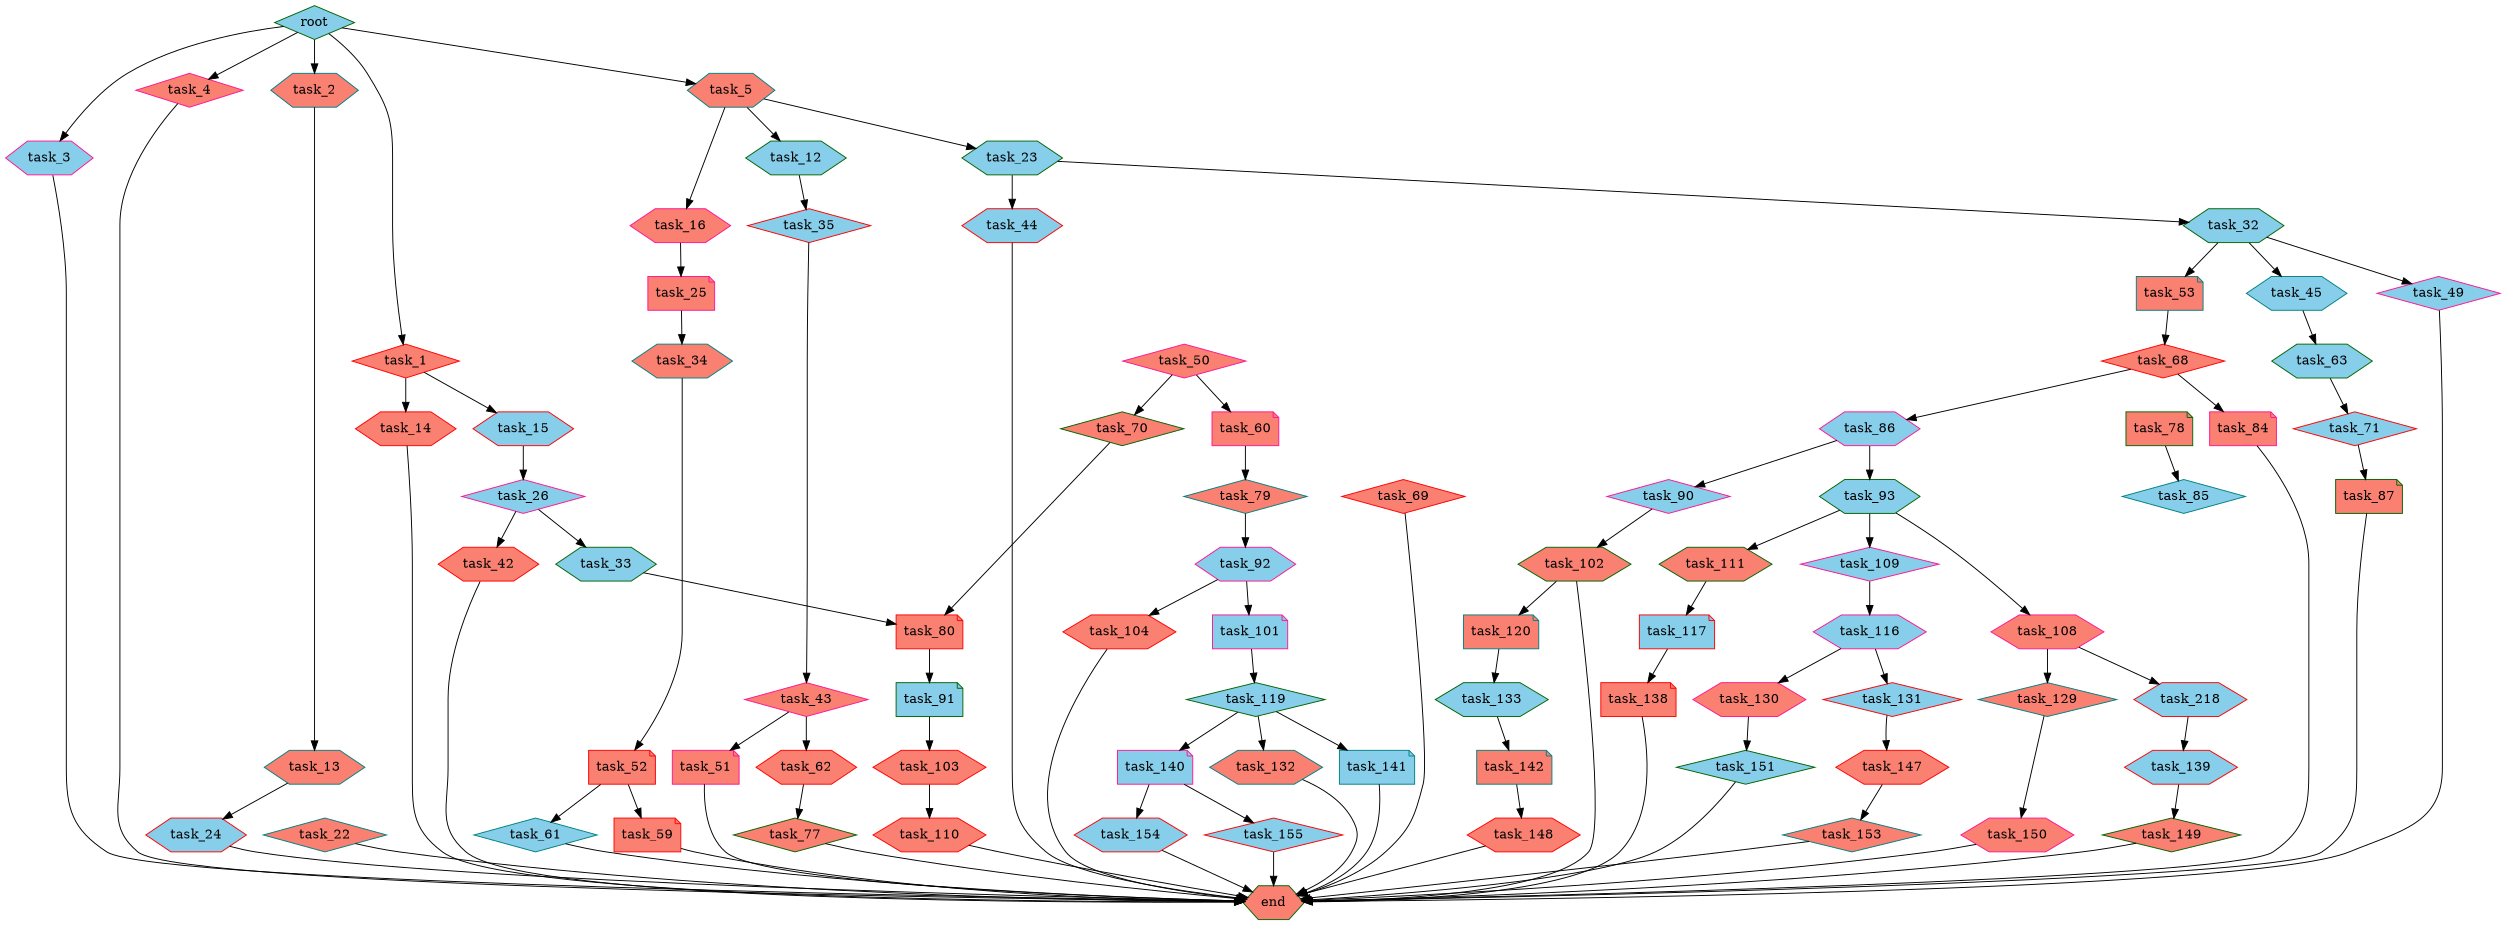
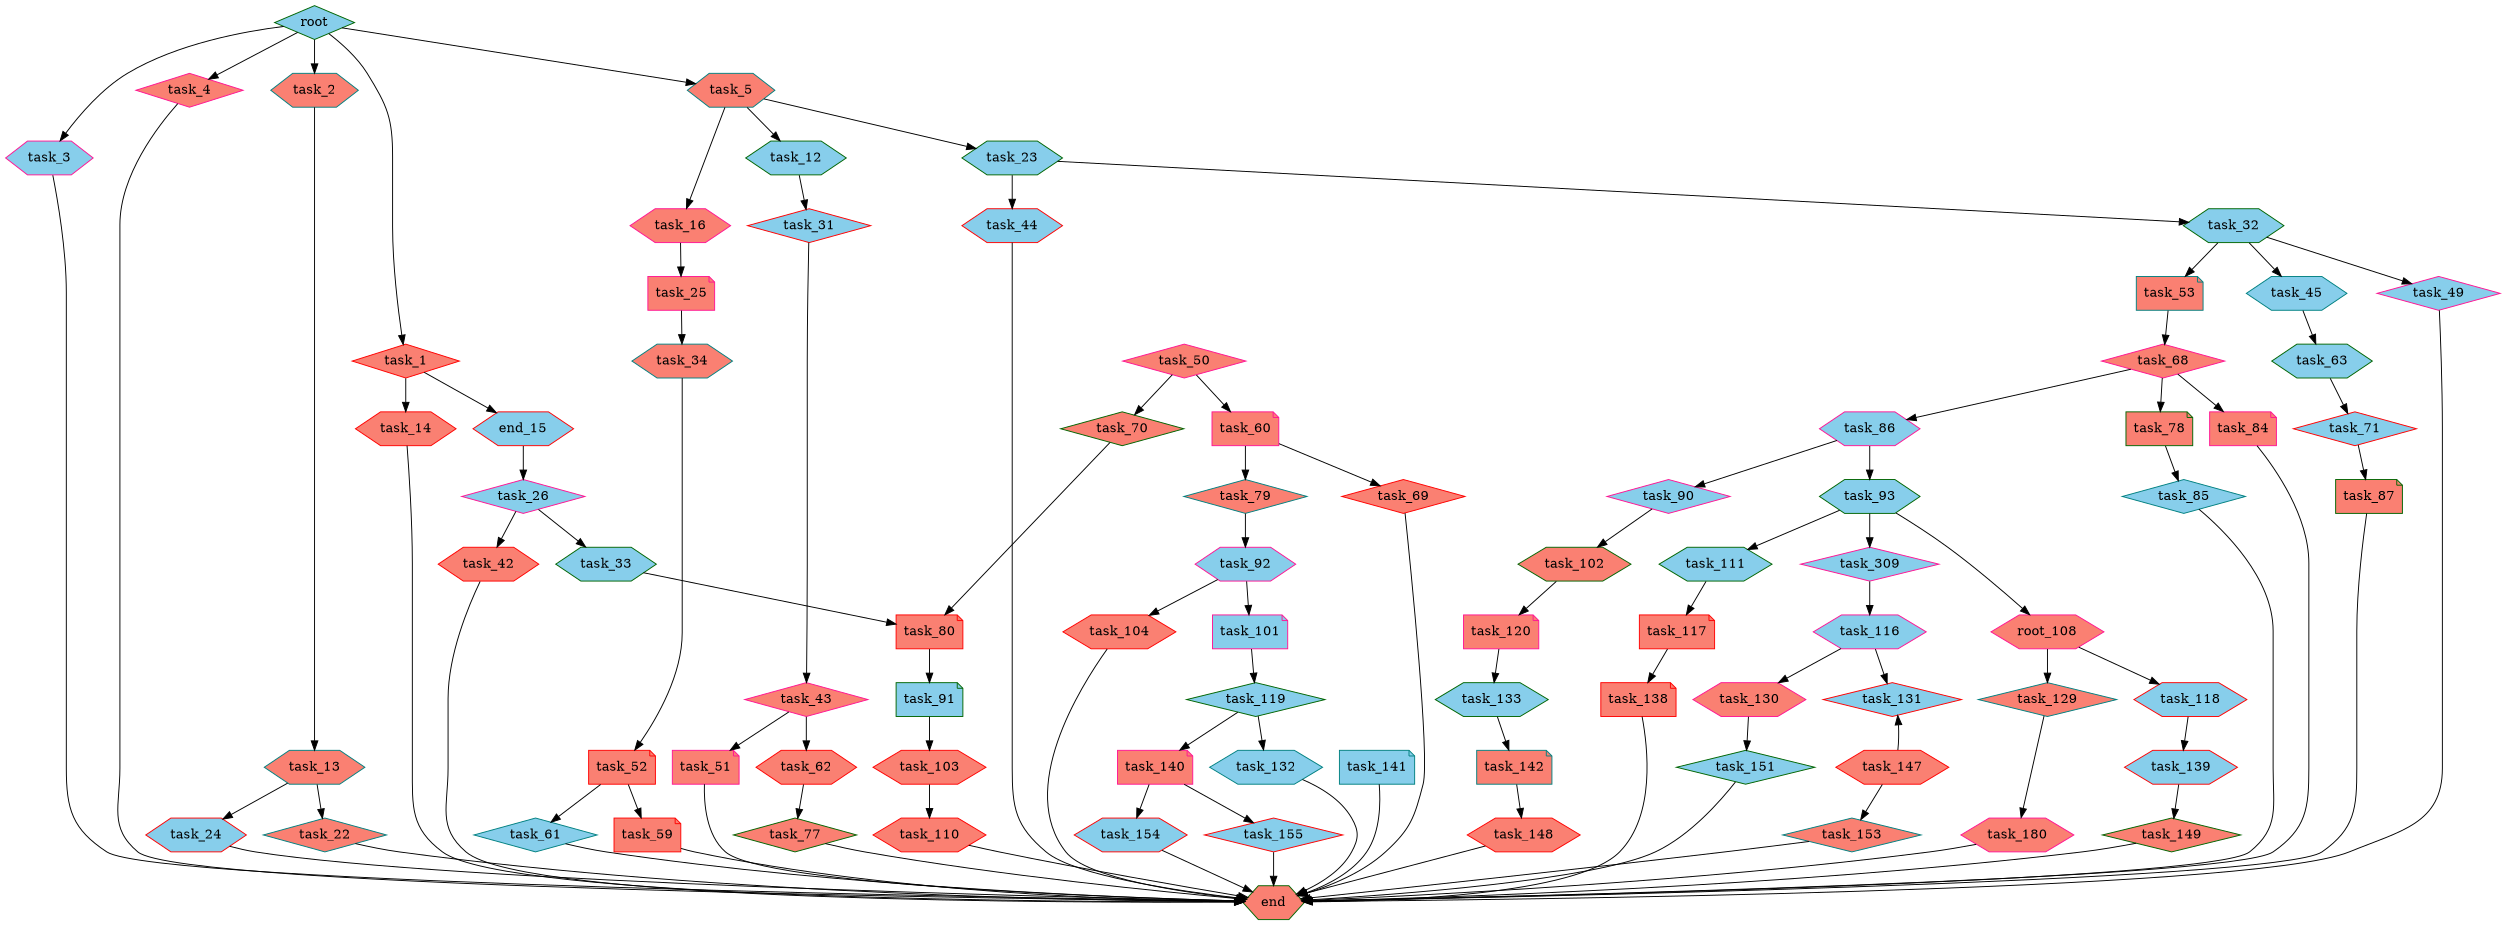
node "task_35": label "task_35" -> "task_31"
node "task_68": color red -> deeppink
edge "task_68" -> "task_78": added
node "task_15": label "task_15" -> "end_15"
edge "task_60" -> "task_69": added
node "task_111": fillcolor salmon -> skyblue
node "task_109": label "task_109" -> "task_309"
node "task_120": color teal -> deeppink
node "task_117": fillcolor skyblue -> salmon
node "task_108": label "task_108" -> "root_108"
node "task_218": label "task_218" -> "task_118"
edge "task_131" -> "task_147": reversed
edge "task_119" -> "task_141": removed
node "task_140": fillcolor skyblue -> salmon
node "task_132": fillcolor salmon -> skyblue
edge "task_13" -> "task_22": added
node "task_150": label "task_150" -> "task_180"
edge "task_102" -> "end": now "task_85" -> "end"
